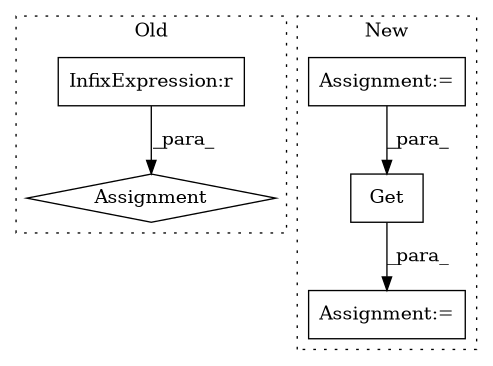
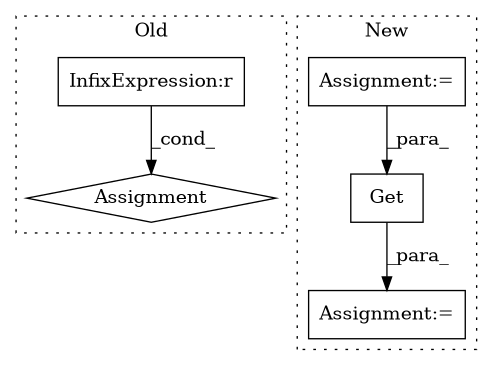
edge "InfixExpression:r" -> "Assignment": label "_para_" -> "_cond_"
